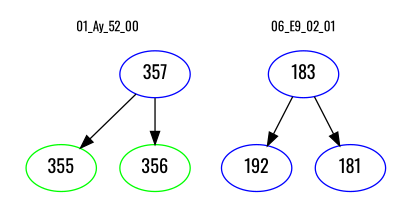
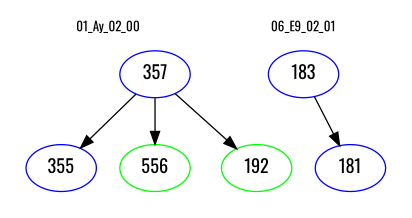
cluster "01_Ay_52_00": label "01_Ay_52_00" -> "01_Ay_02_00"
edge "183" -> "192": now "357" -> "192"
node "355": color green -> blue
node "356": label "356" -> "556"
node "192": color blue -> green
